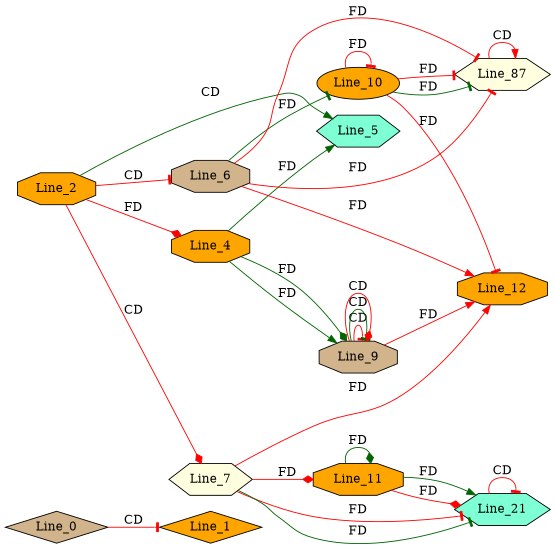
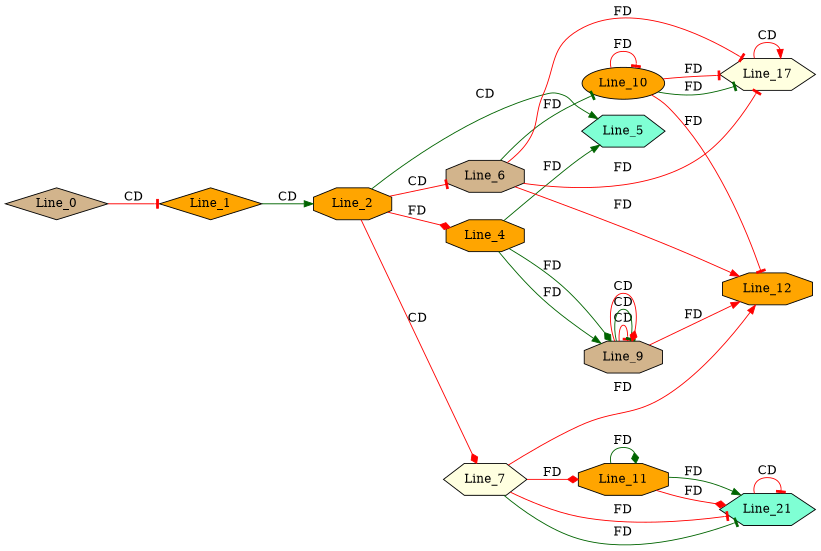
node "Line_87": label "Line_87" -> "Line_17"
edge "Line_1" -> "Line_2": added, label "CD"
